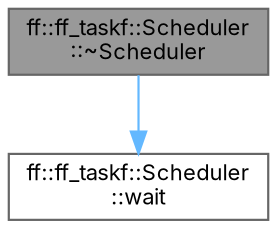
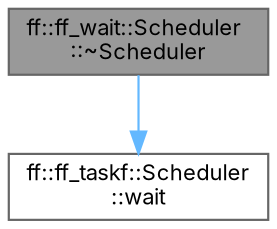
node "ff::ff_taskf::Scheduler ::~Scheduler": label "ff::ff_taskf::Scheduler ::~Scheduler" -> "ff::ff_wait::Scheduler ::~Scheduler"
